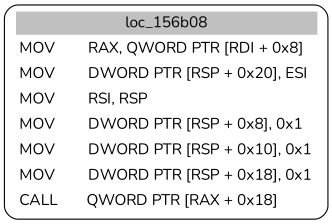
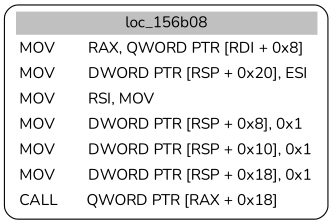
node "loc_156b08": text "MOV        RSI, RSP" -> "MOV        RSI, MOV"
